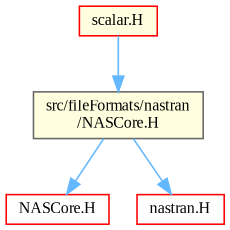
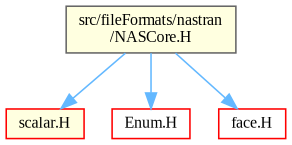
edge "scalar.H" -> "src/fileFormats/nastran /NASCore.H": reversed
node "NASCore.H": label "NASCore.H" -> "Enum.H"
node "nastran.H": label "nastran.H" -> "face.H"
